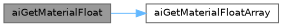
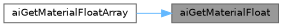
edge "aiGetMaterialFloat" -> "aiGetMaterialFloatArray": reversed
